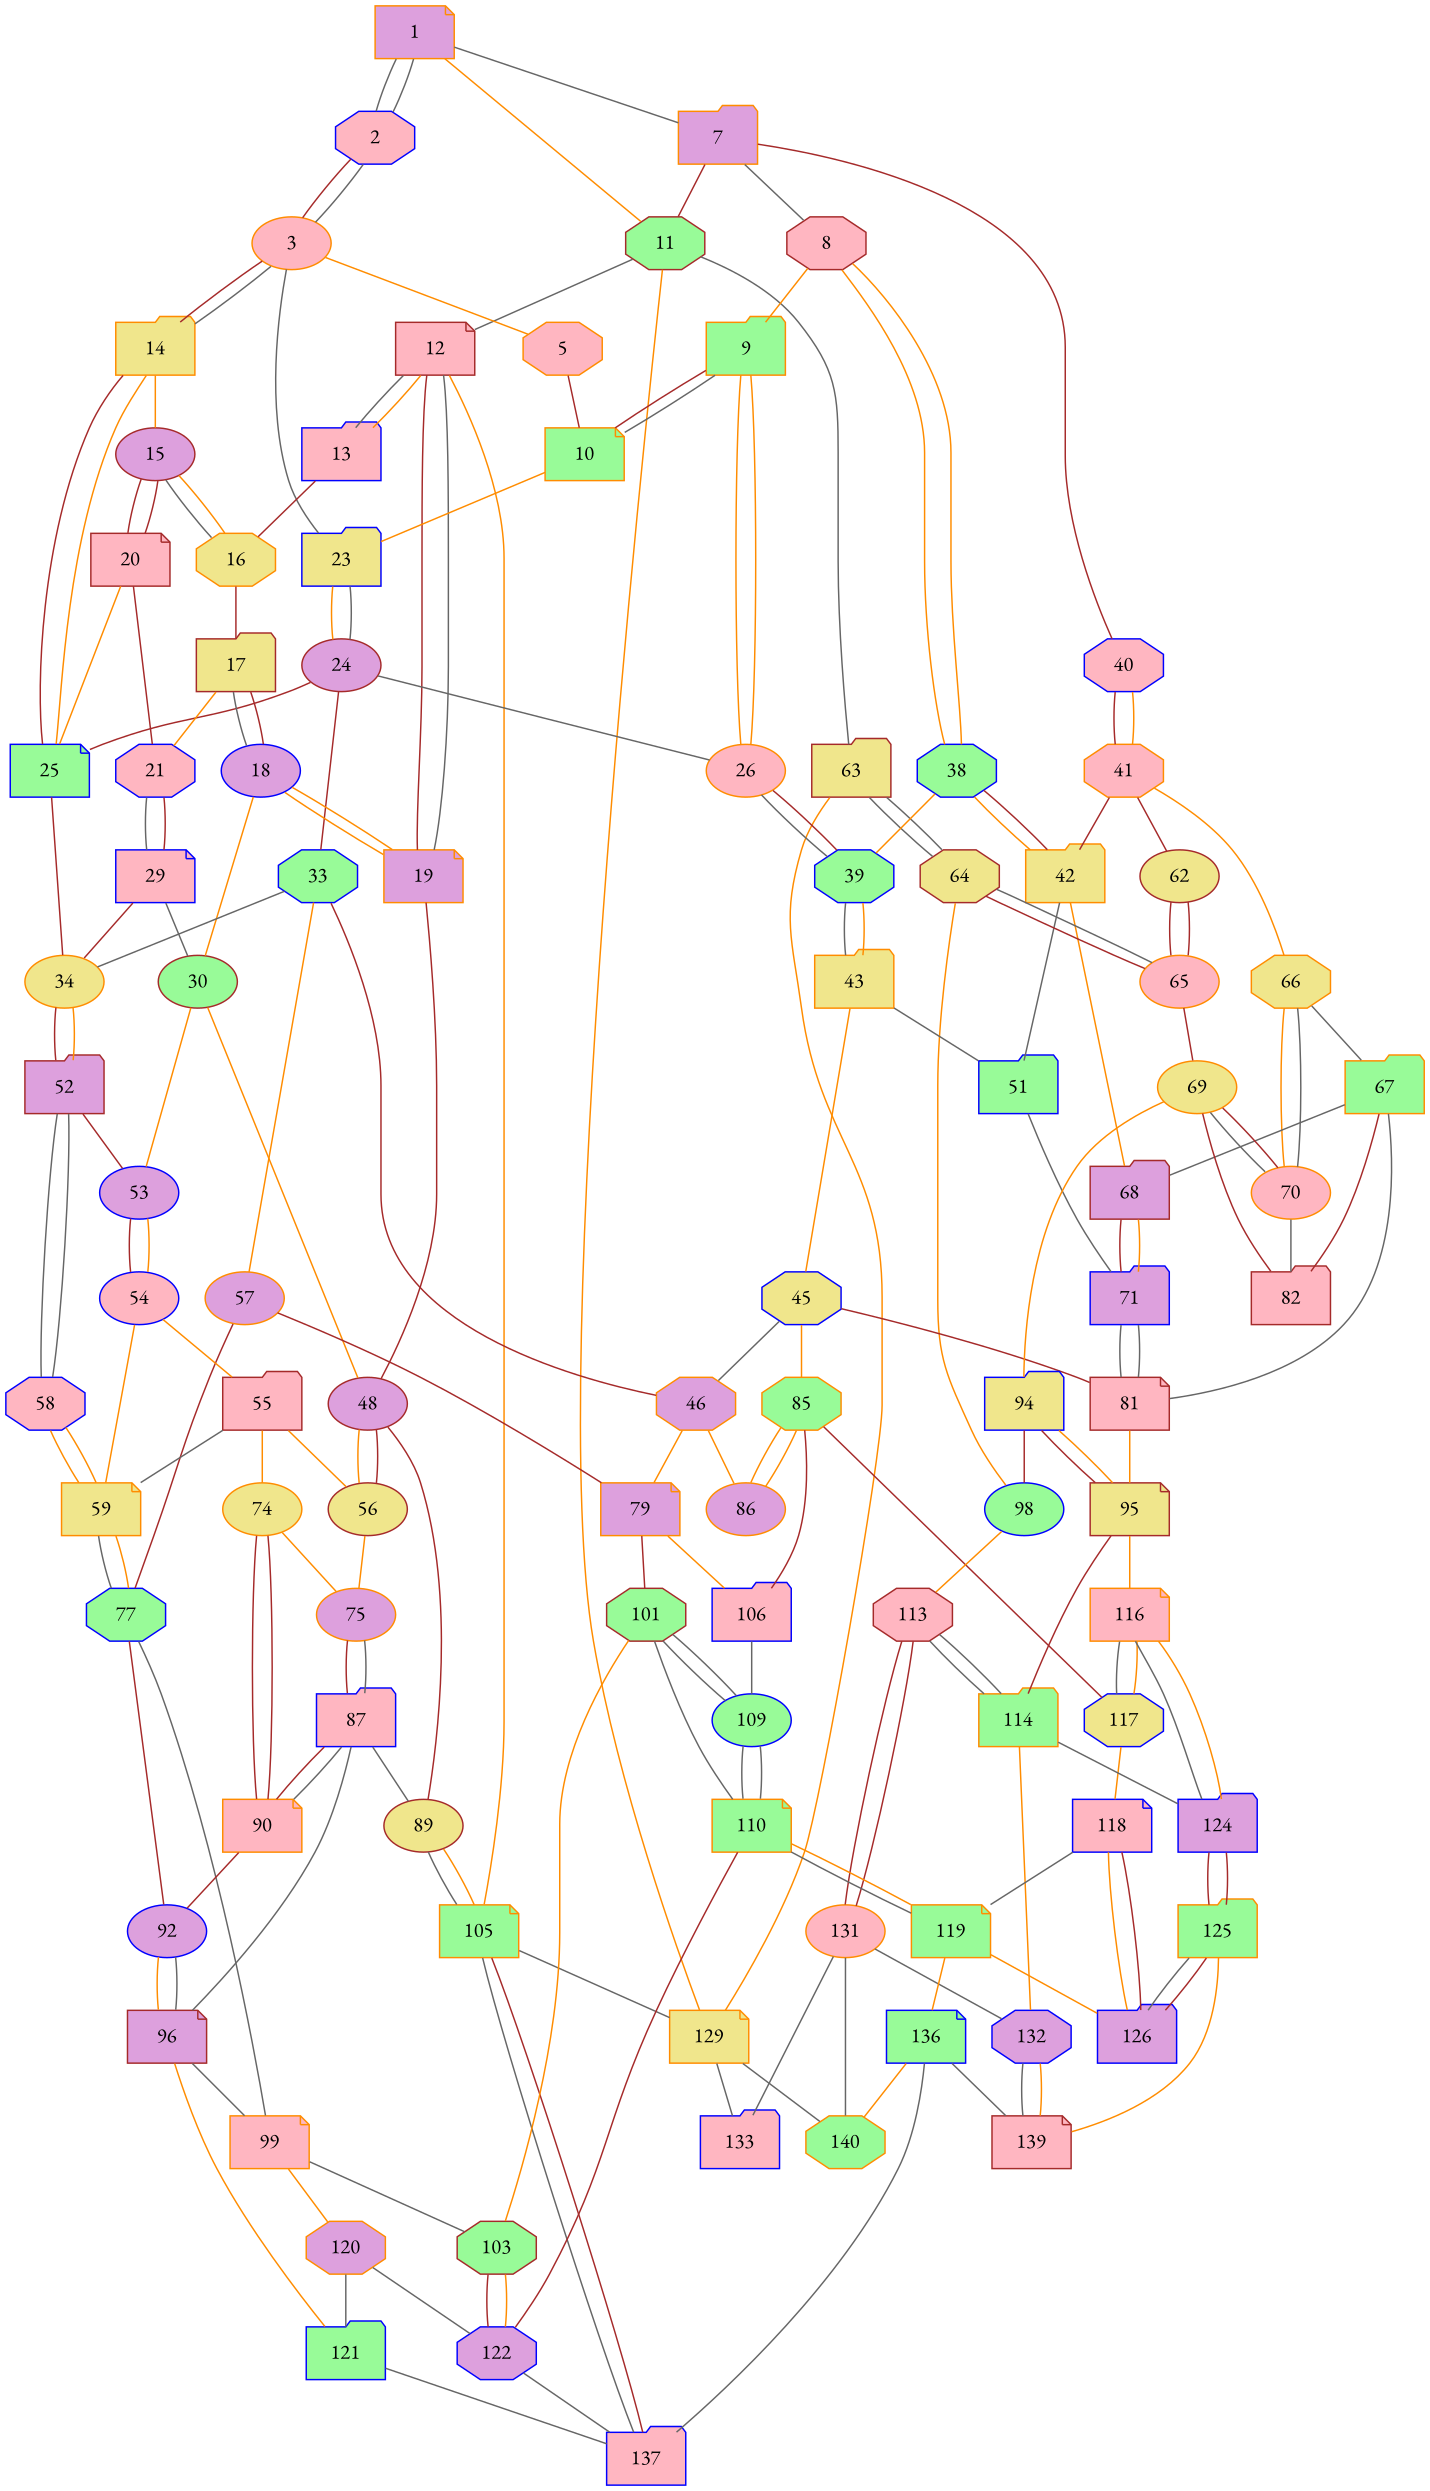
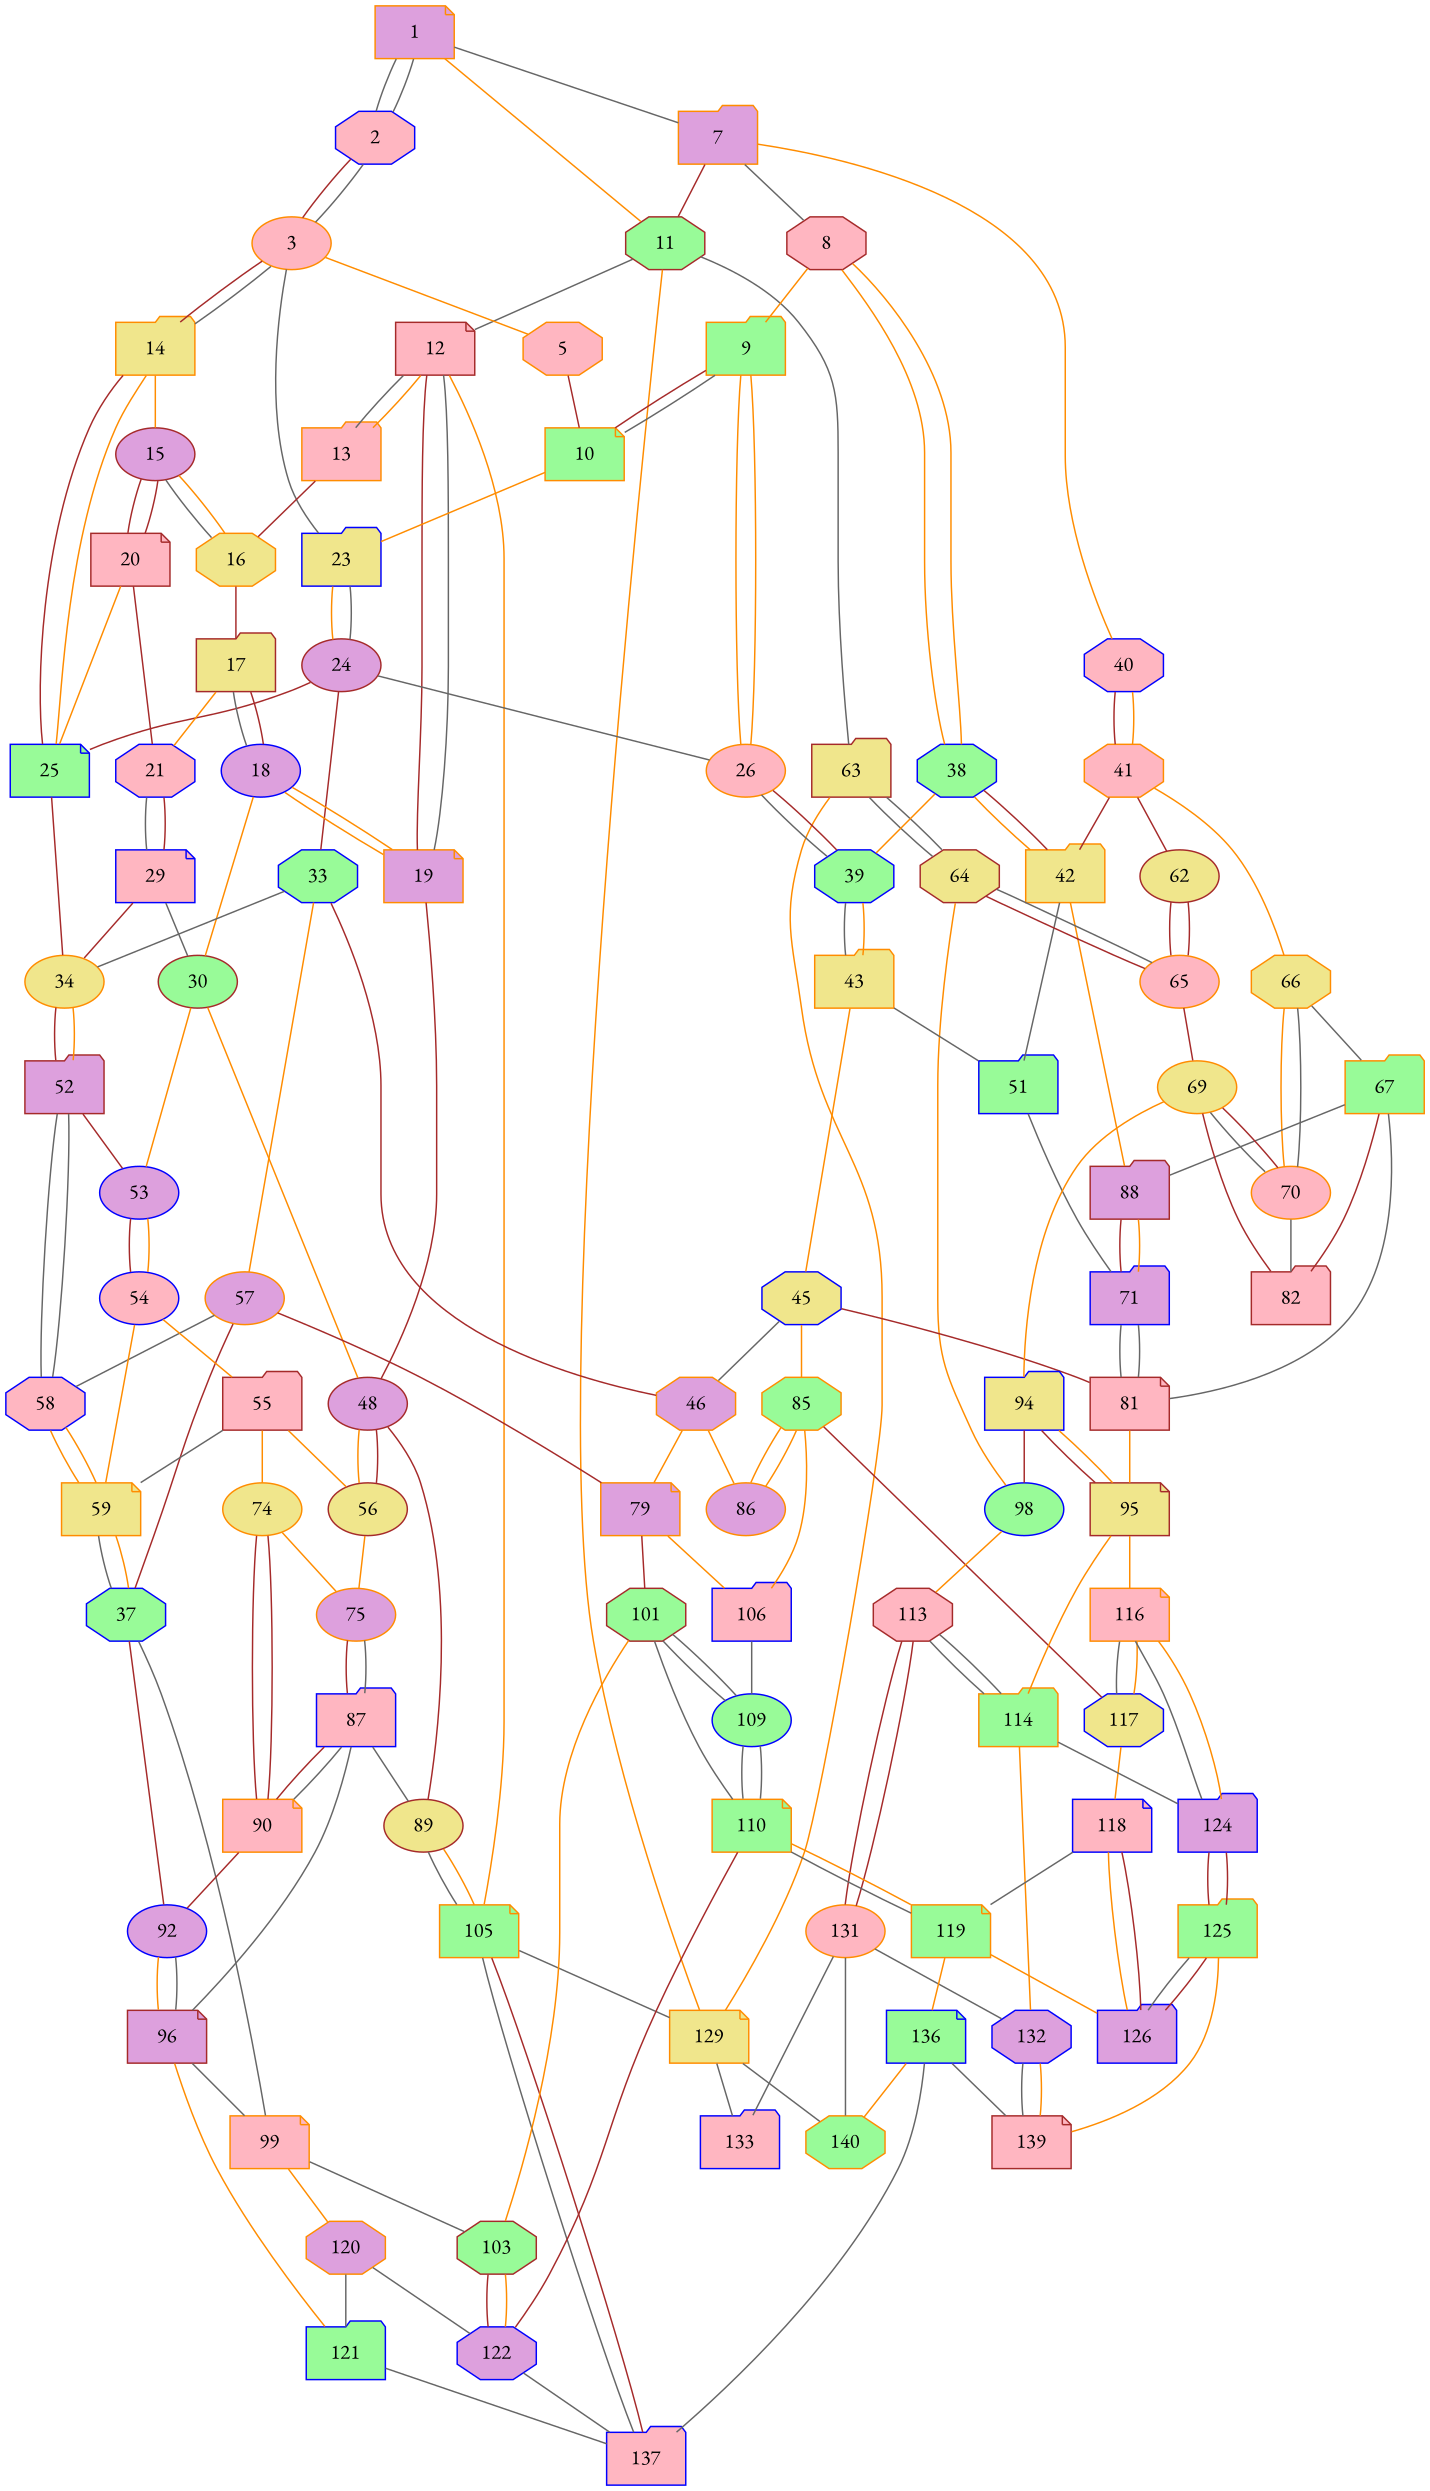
edge "7" -- "40": color brown -> darkorange
node "13": color blue -> darkorange
node "68": label "68" -> "88"
edge "57" -- "58": added
edge "85" -- "106": color brown -> darkorange
edge "95" -- "114": color brown -> darkorange
node "77": label "77" -> "37"
